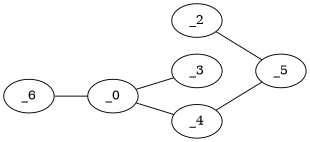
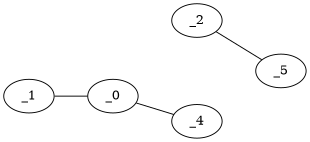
node "_3": removed
node "_6": label "_6" -> "_1"
edge "_5" -- "_4": removed
